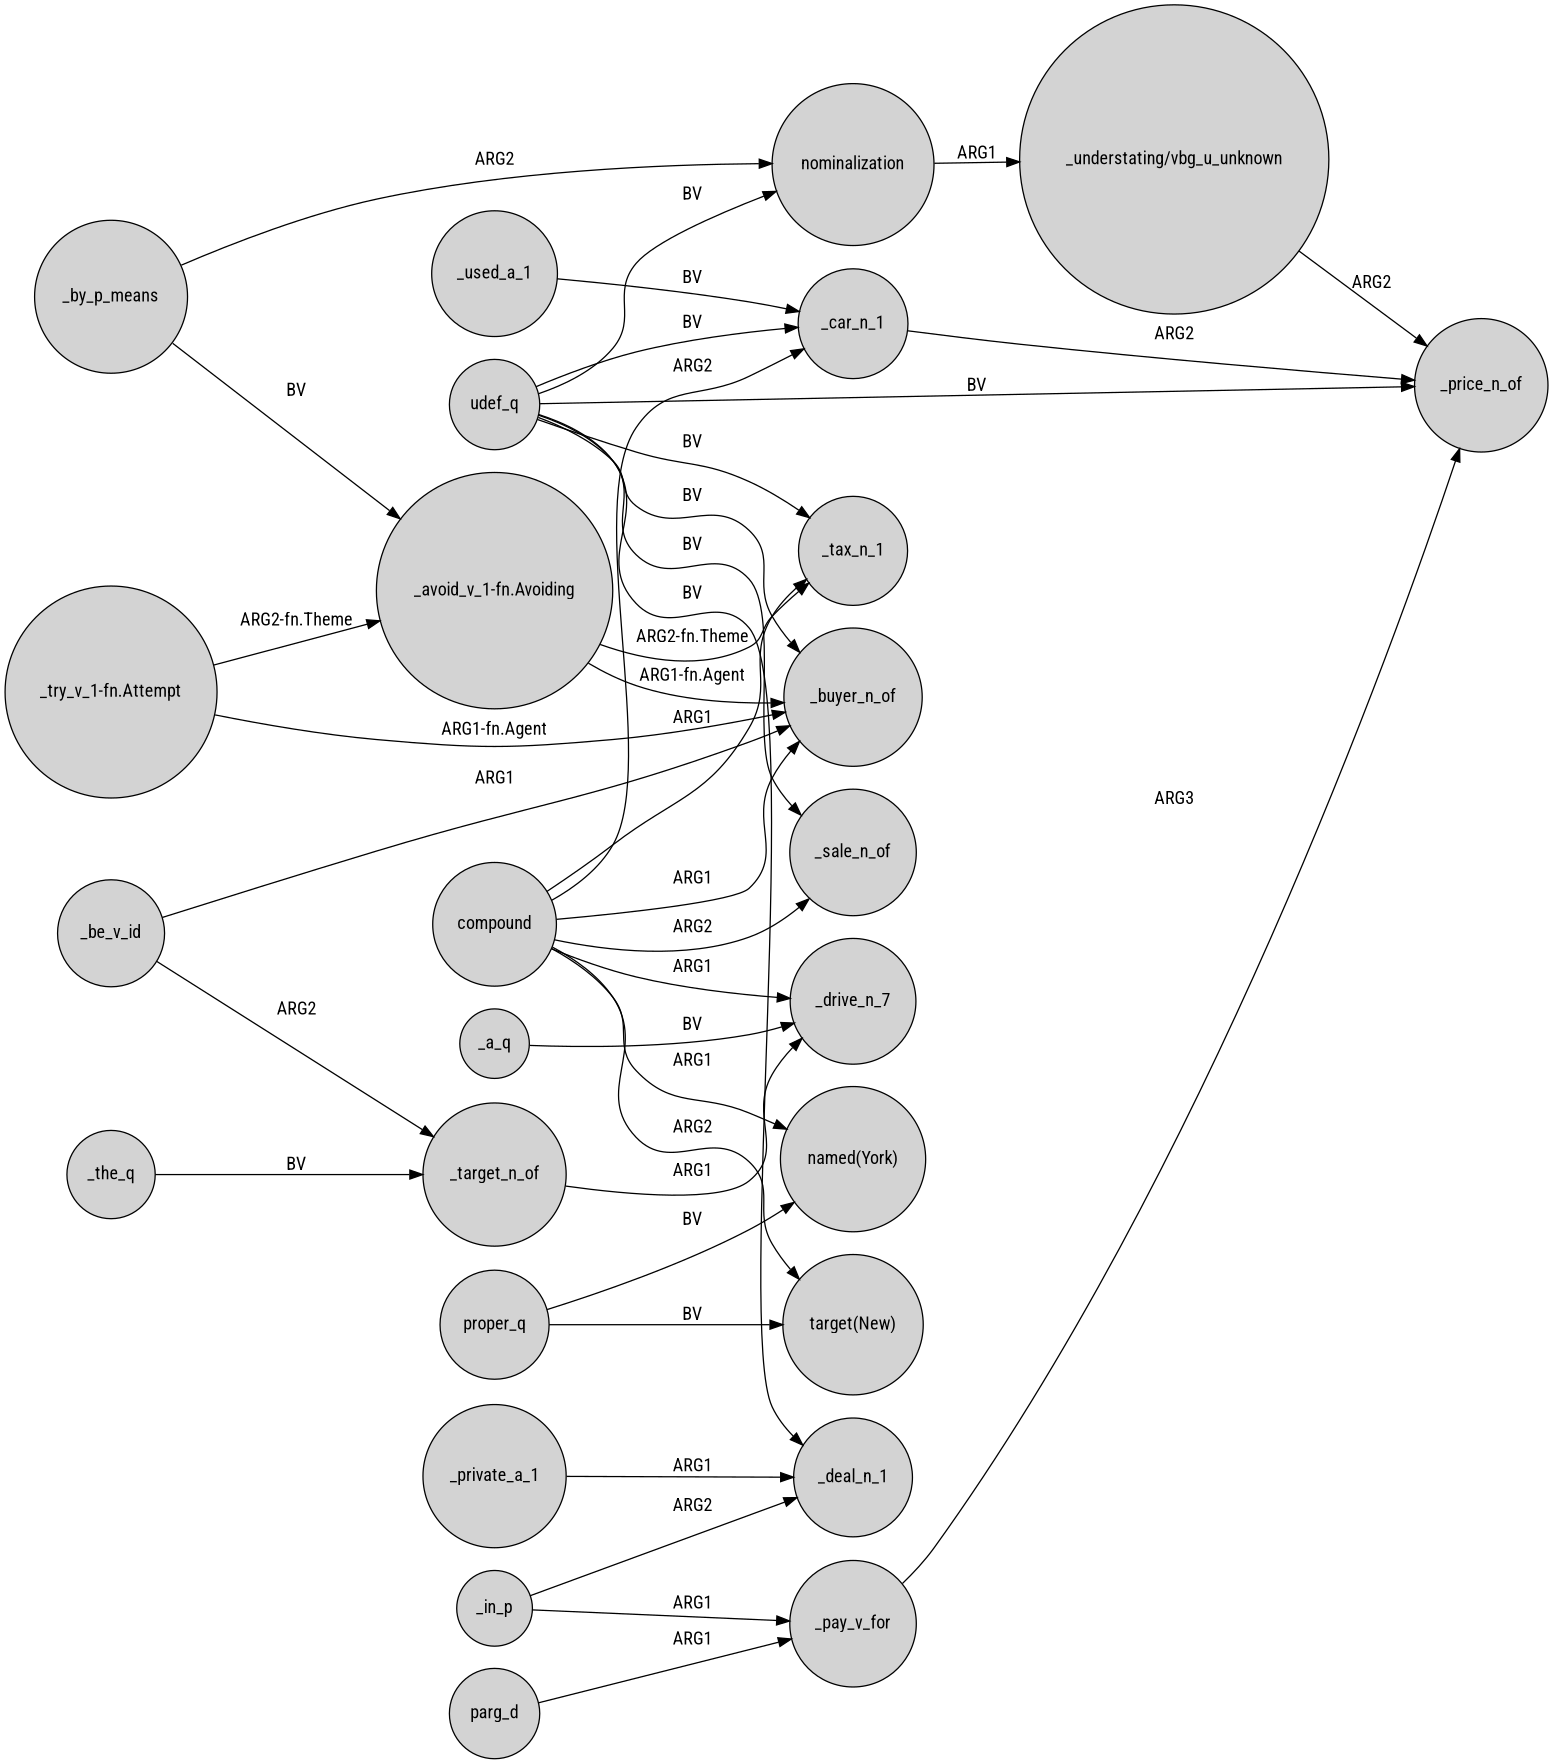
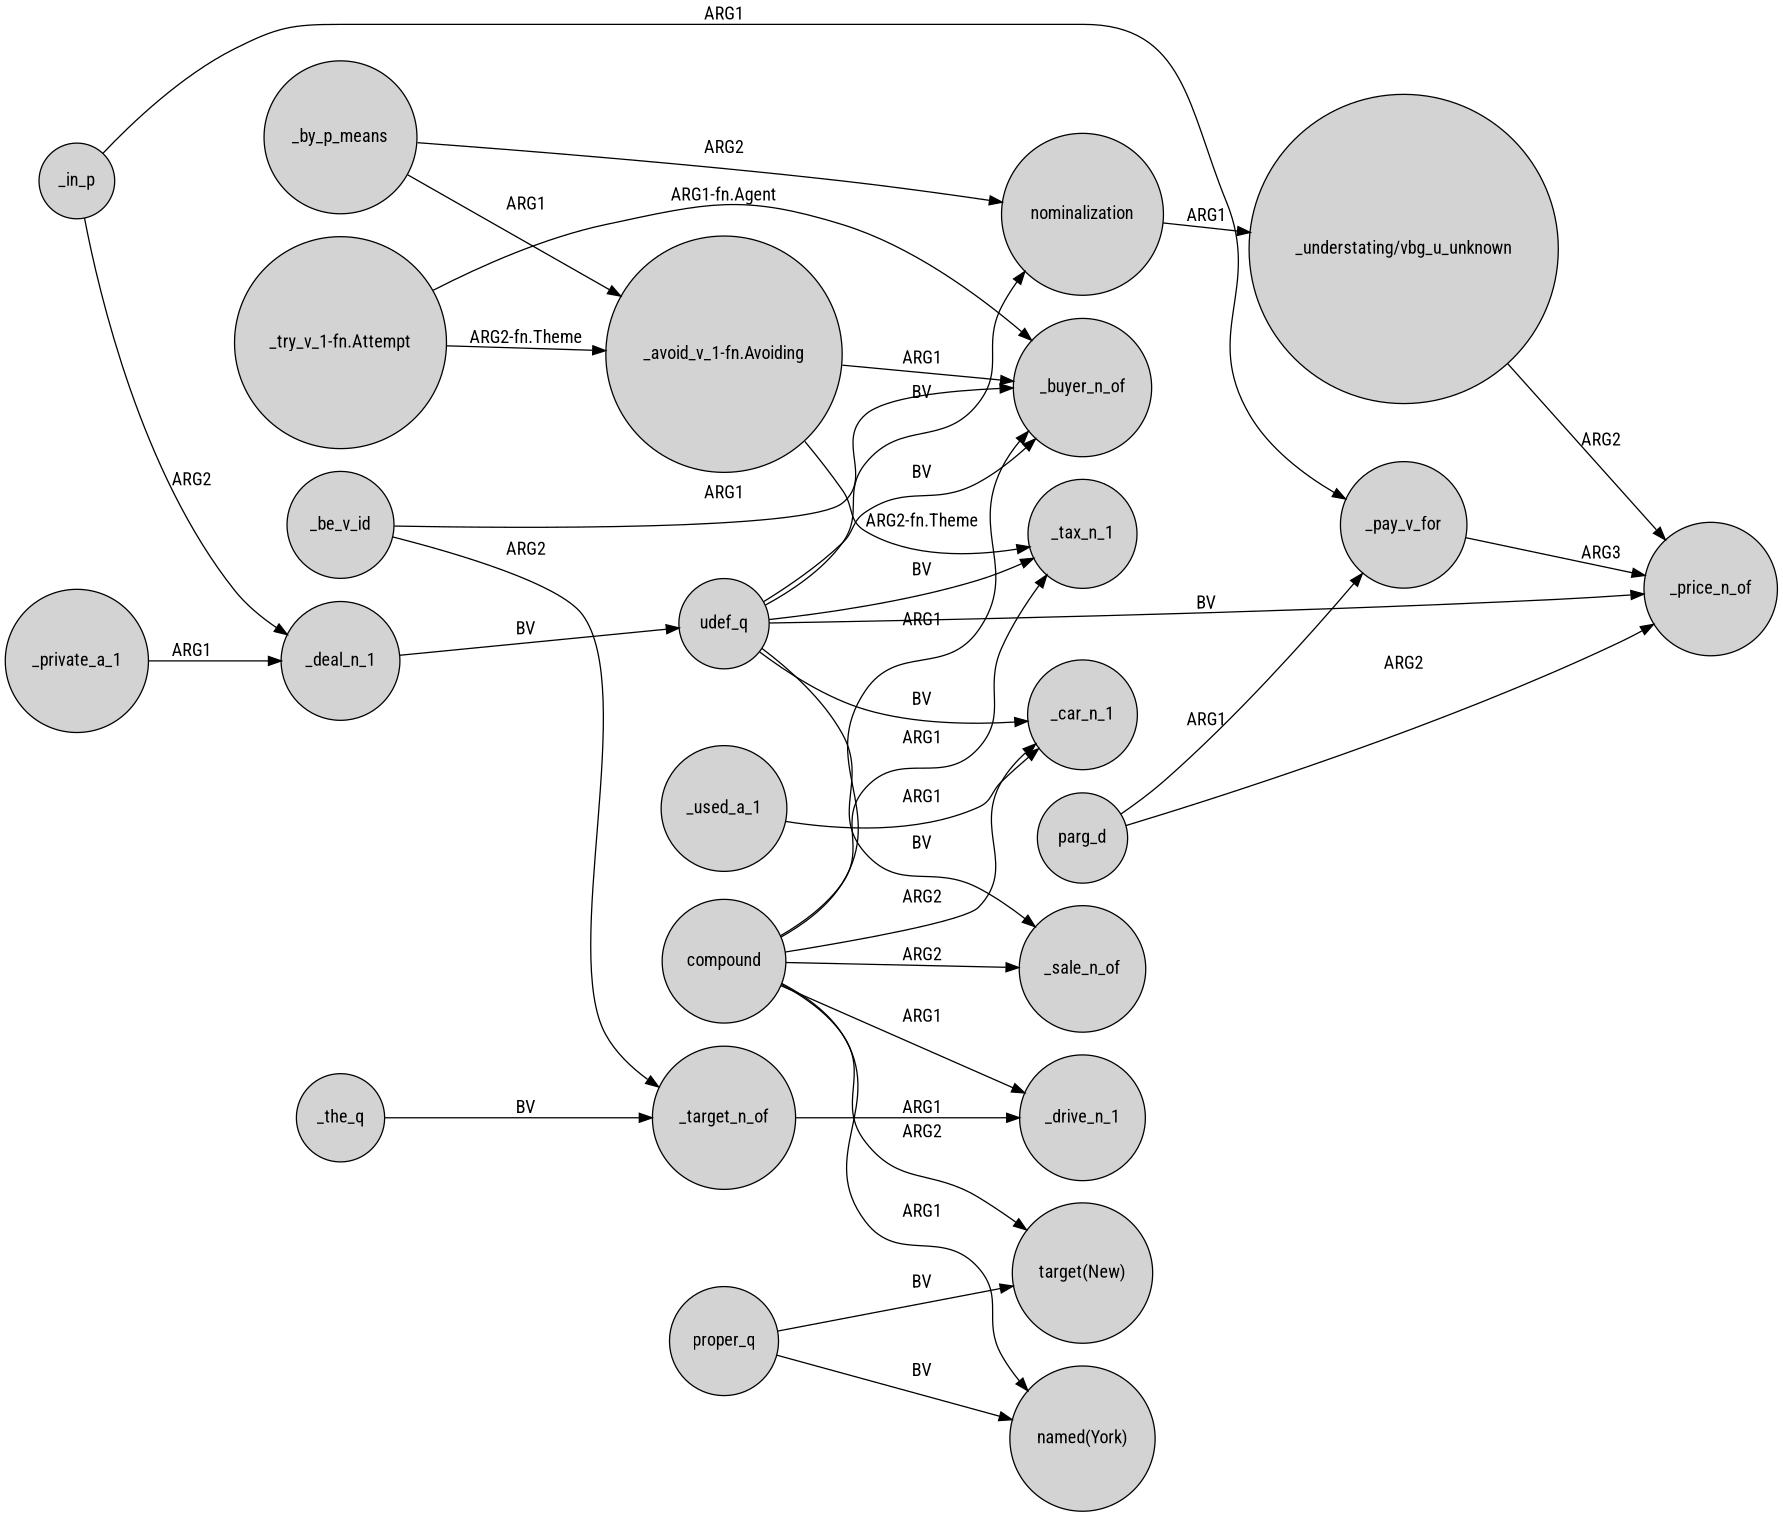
edge "_used_a_1" -> "_car_n_1": label "BV" -> "ARG1"
edge "_car_n_1" -> "_price_n_of": now "parg_d" -> "_price_n_of"
edge "_by_p_means" -> "_avoid_v_1-fn.Avoiding": label "BV" -> "ARG1"
edge "_avoid_v_1-fn.Avoiding" -> "_buyer_n_of": label "ARG1-fn.Agent" -> "ARG1"
edge "udef_q" -> "_deal_n_1": reversed
node "_drive_n_7": label "_drive_n_7" -> "_drive_n_1"
node "_a_q": removed
